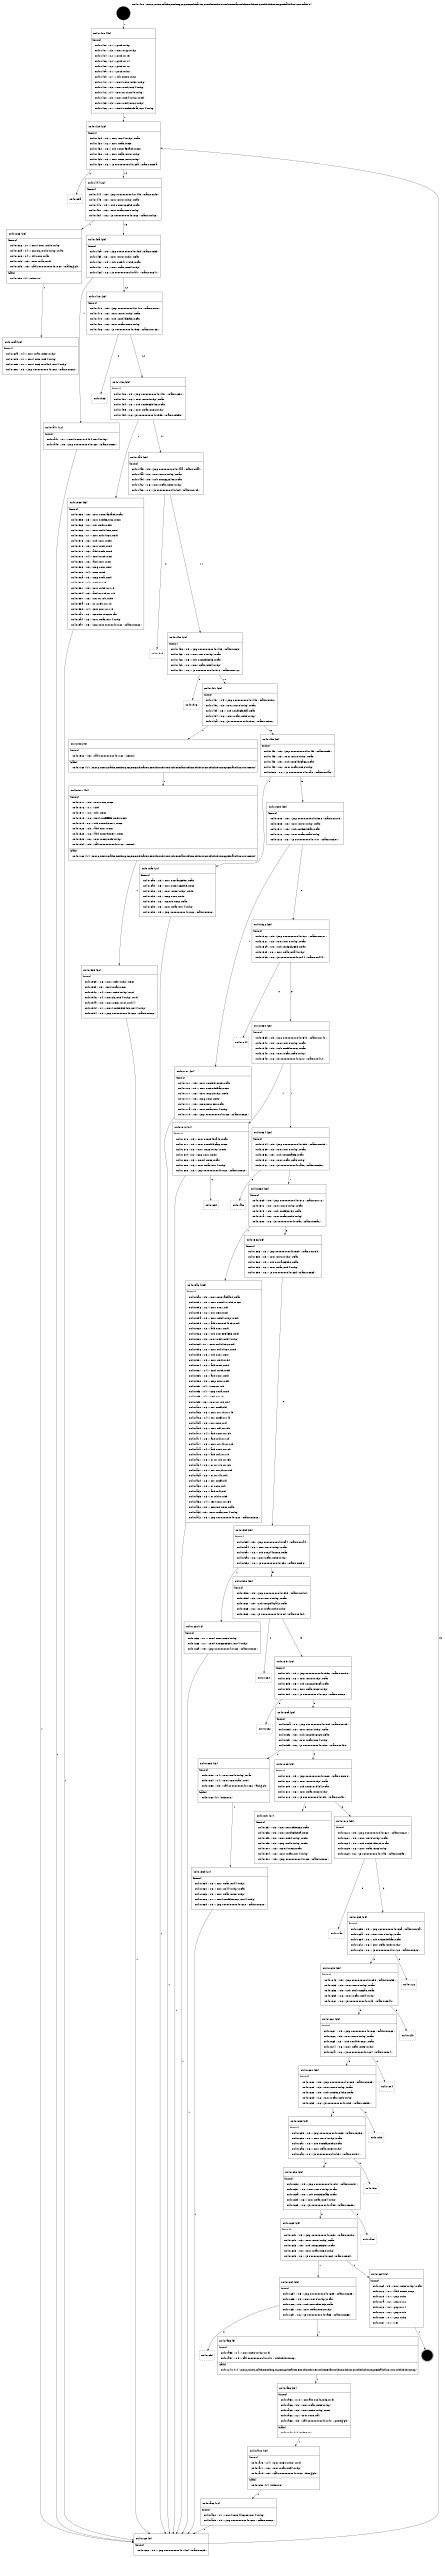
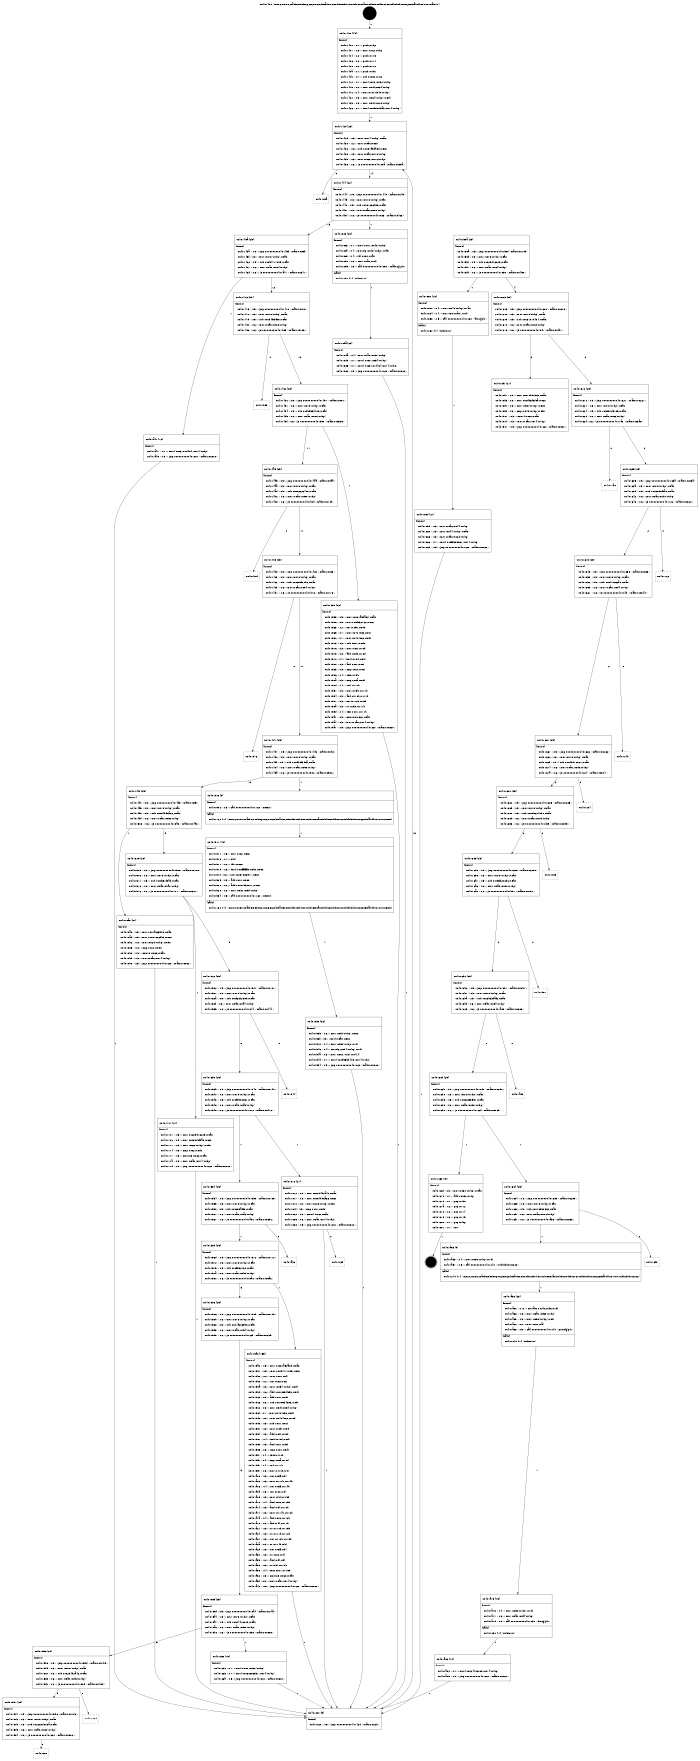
edge "0x4015d1 [25]" -> "0x4015ea [25]": removed, label "5"
